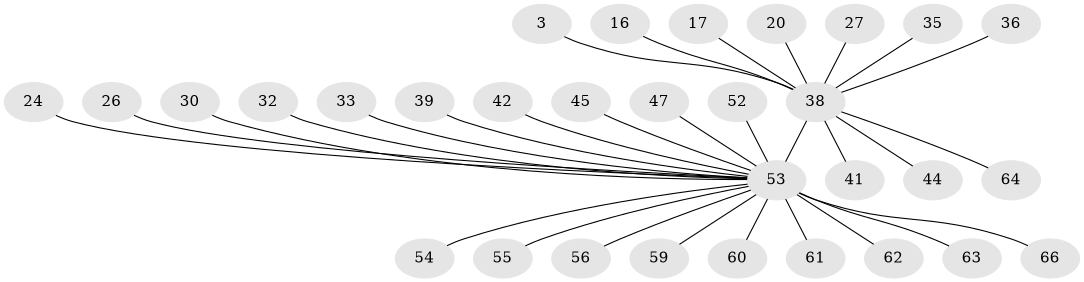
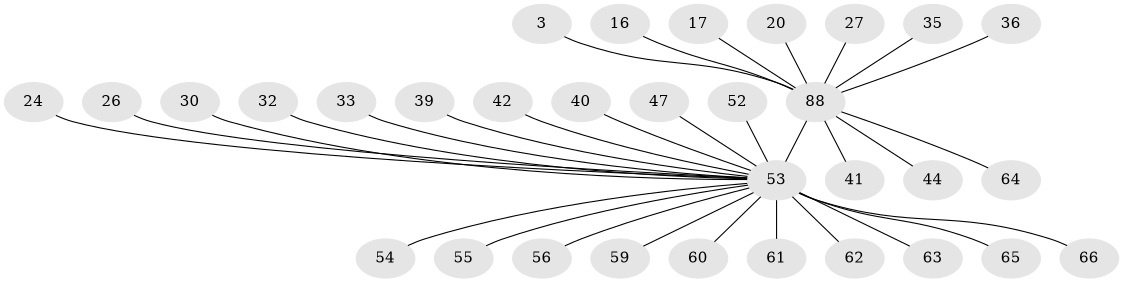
node "45": label "45" -> "40"
node "38": label "38" -> "88"
node "65": added
